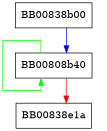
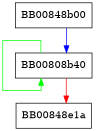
node "BB00838b00": label "BB00838b00" -> "BB00848b00"
node "BB00838e1a": label "BB00838e1a" -> "BB00848e1a"
